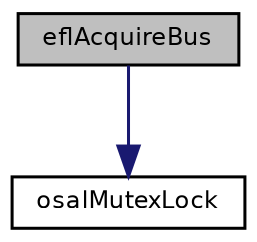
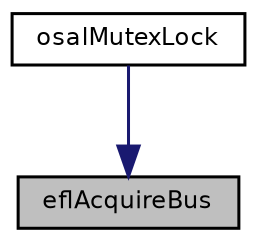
edge "eflAcquireBus" -> "osalMutexLock": reversed
